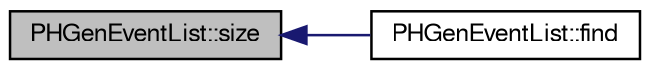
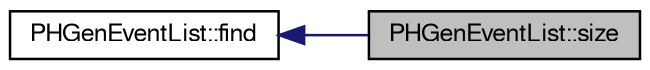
edge "PHGenEventList::find" -> "PHGenEventList::size": reversed
